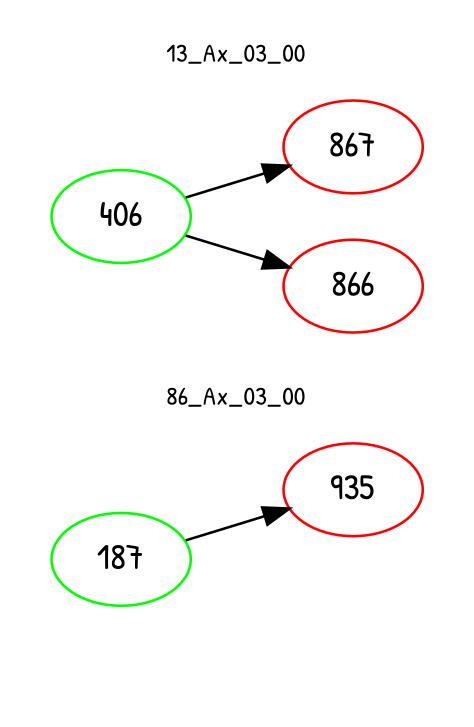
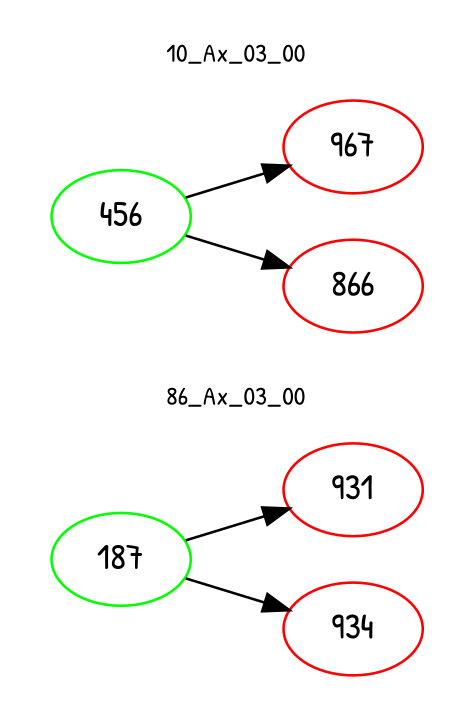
cluster "13_Ax_03_00": label "13_Ax_03_00" -> "10_Ax_03_00"
node "867": label "867" -> "967"
node "406": label "406" -> "456"
node "935": label "935" -> "931"
node "934": added
